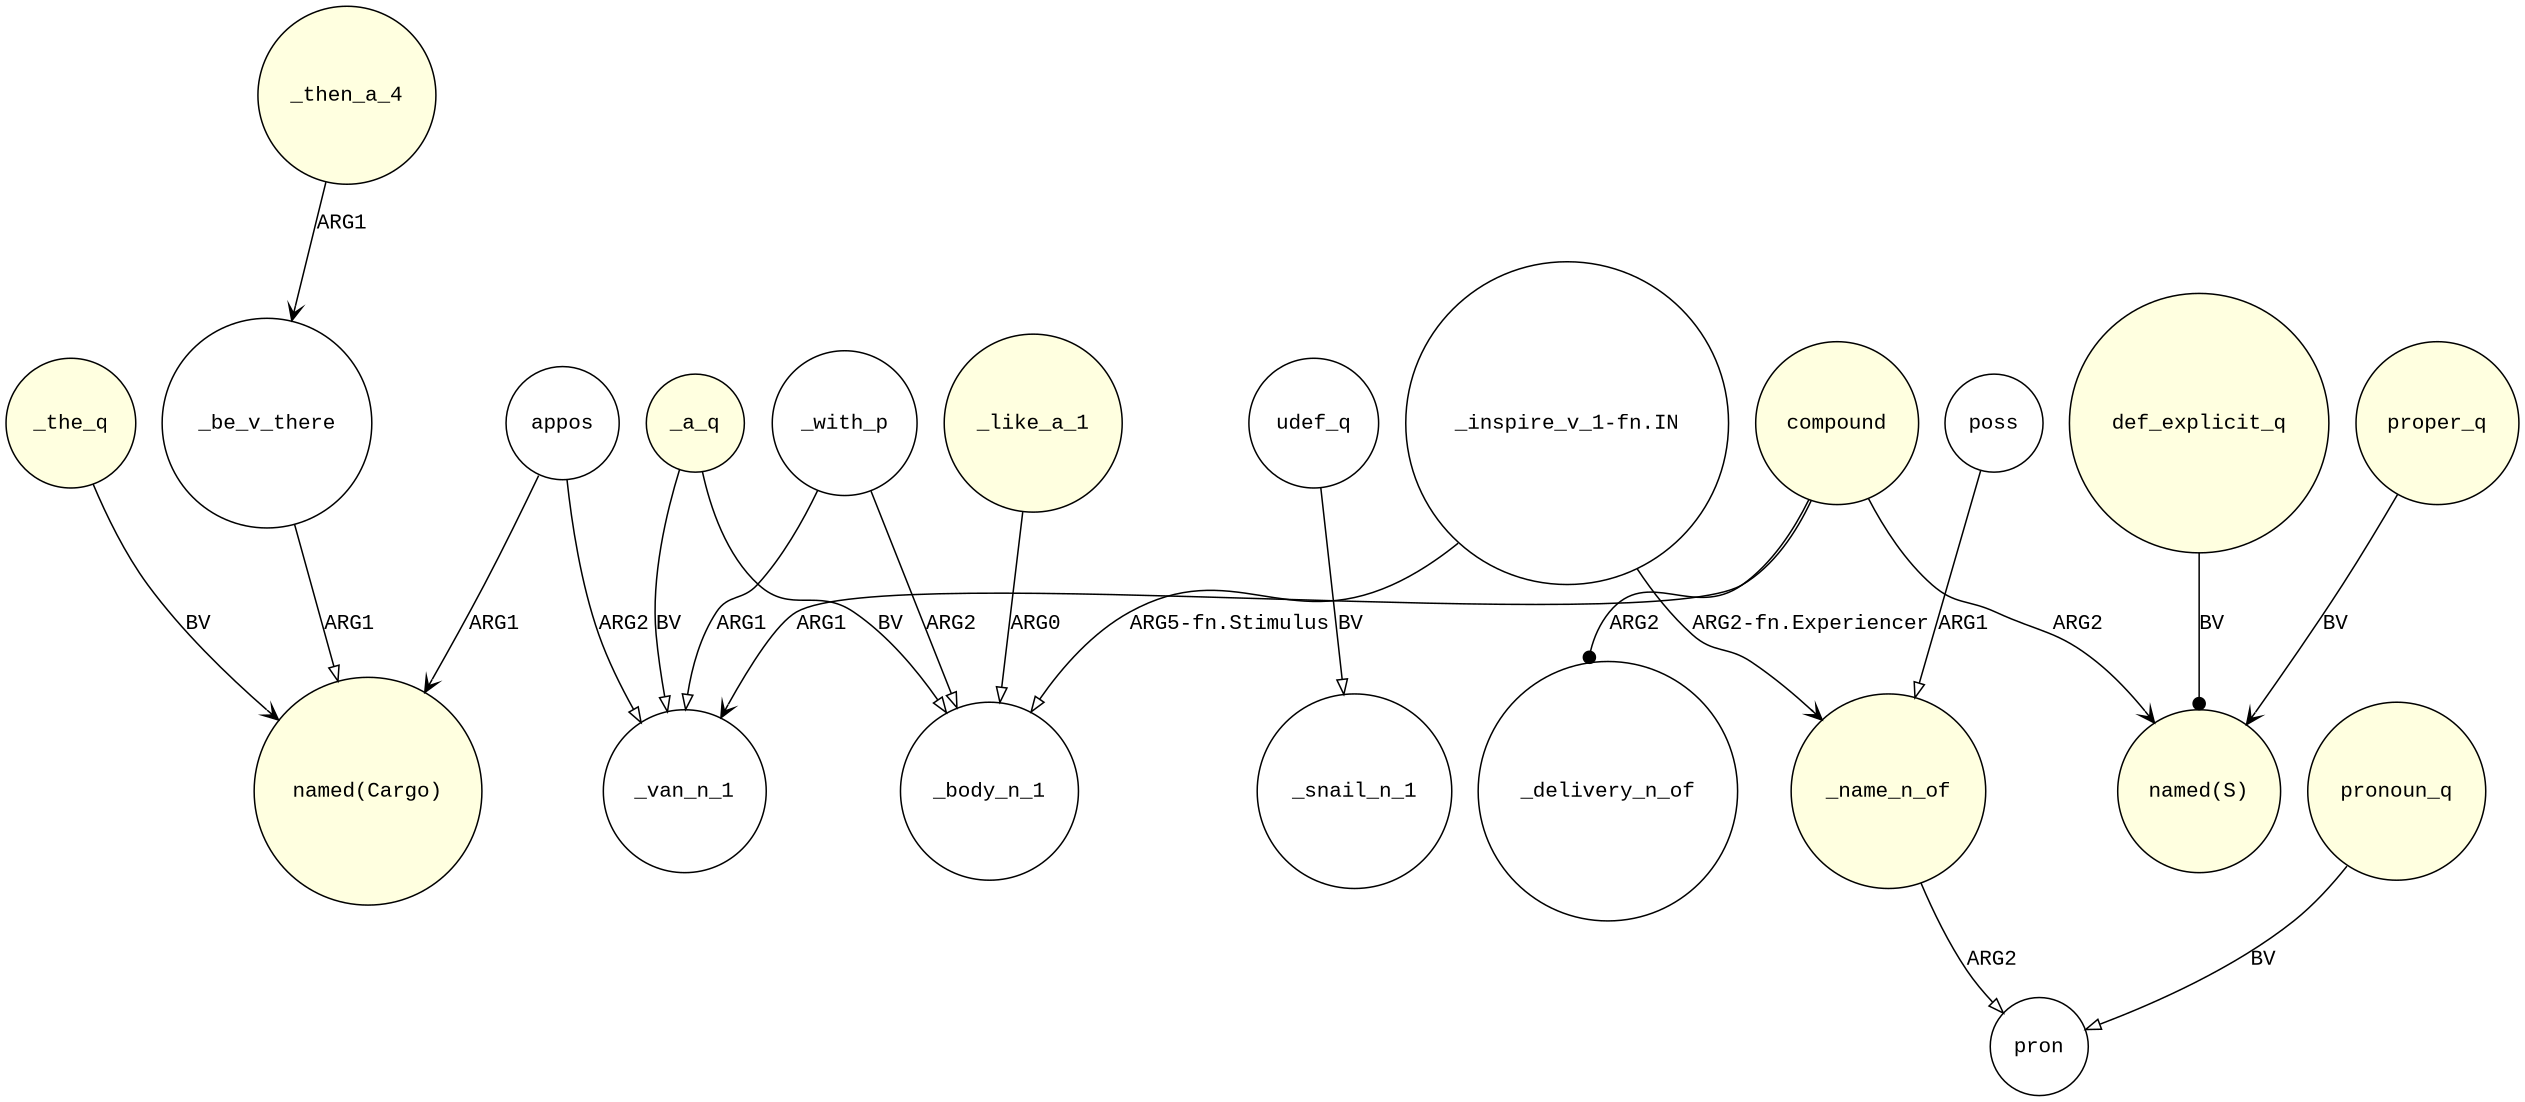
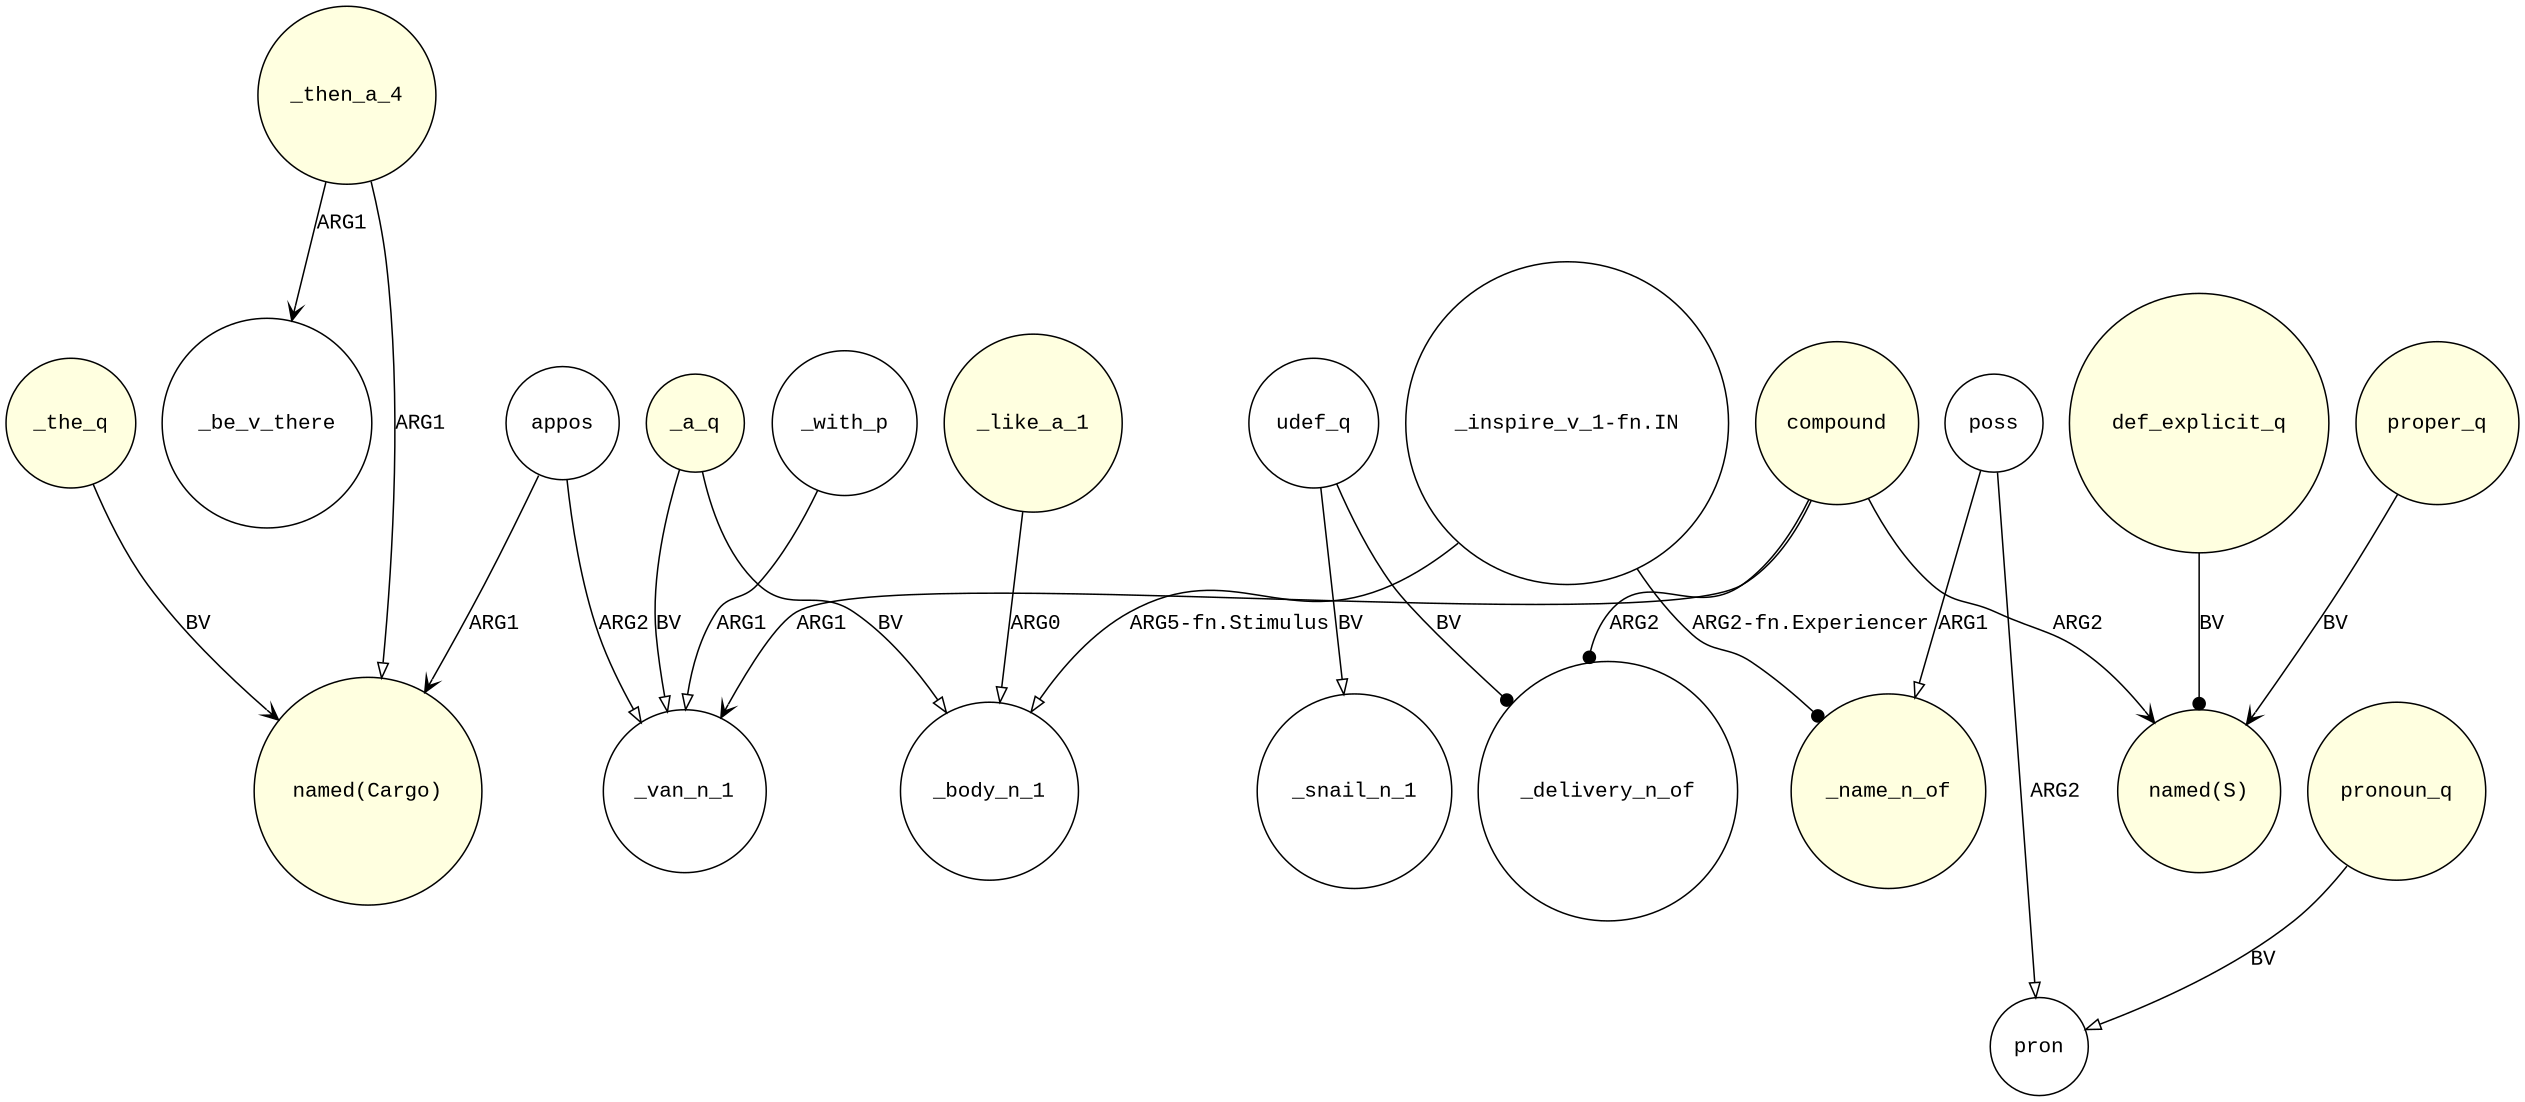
edge "_with_p" -> "_body_n_1": removed, label "ARG2"
edge "_be_v_there" -> "named(Cargo)": now "_then_a_4" -> "named(Cargo)"
edge "udef_q" -> "_delivery_n_of": added, label "BV"
edge "_inspire_v_1-fn.IN" -> "_name_n_of": arrowhead vee -> dot
edge "_name_n_of" -> "pron": now "poss" -> "pron"
